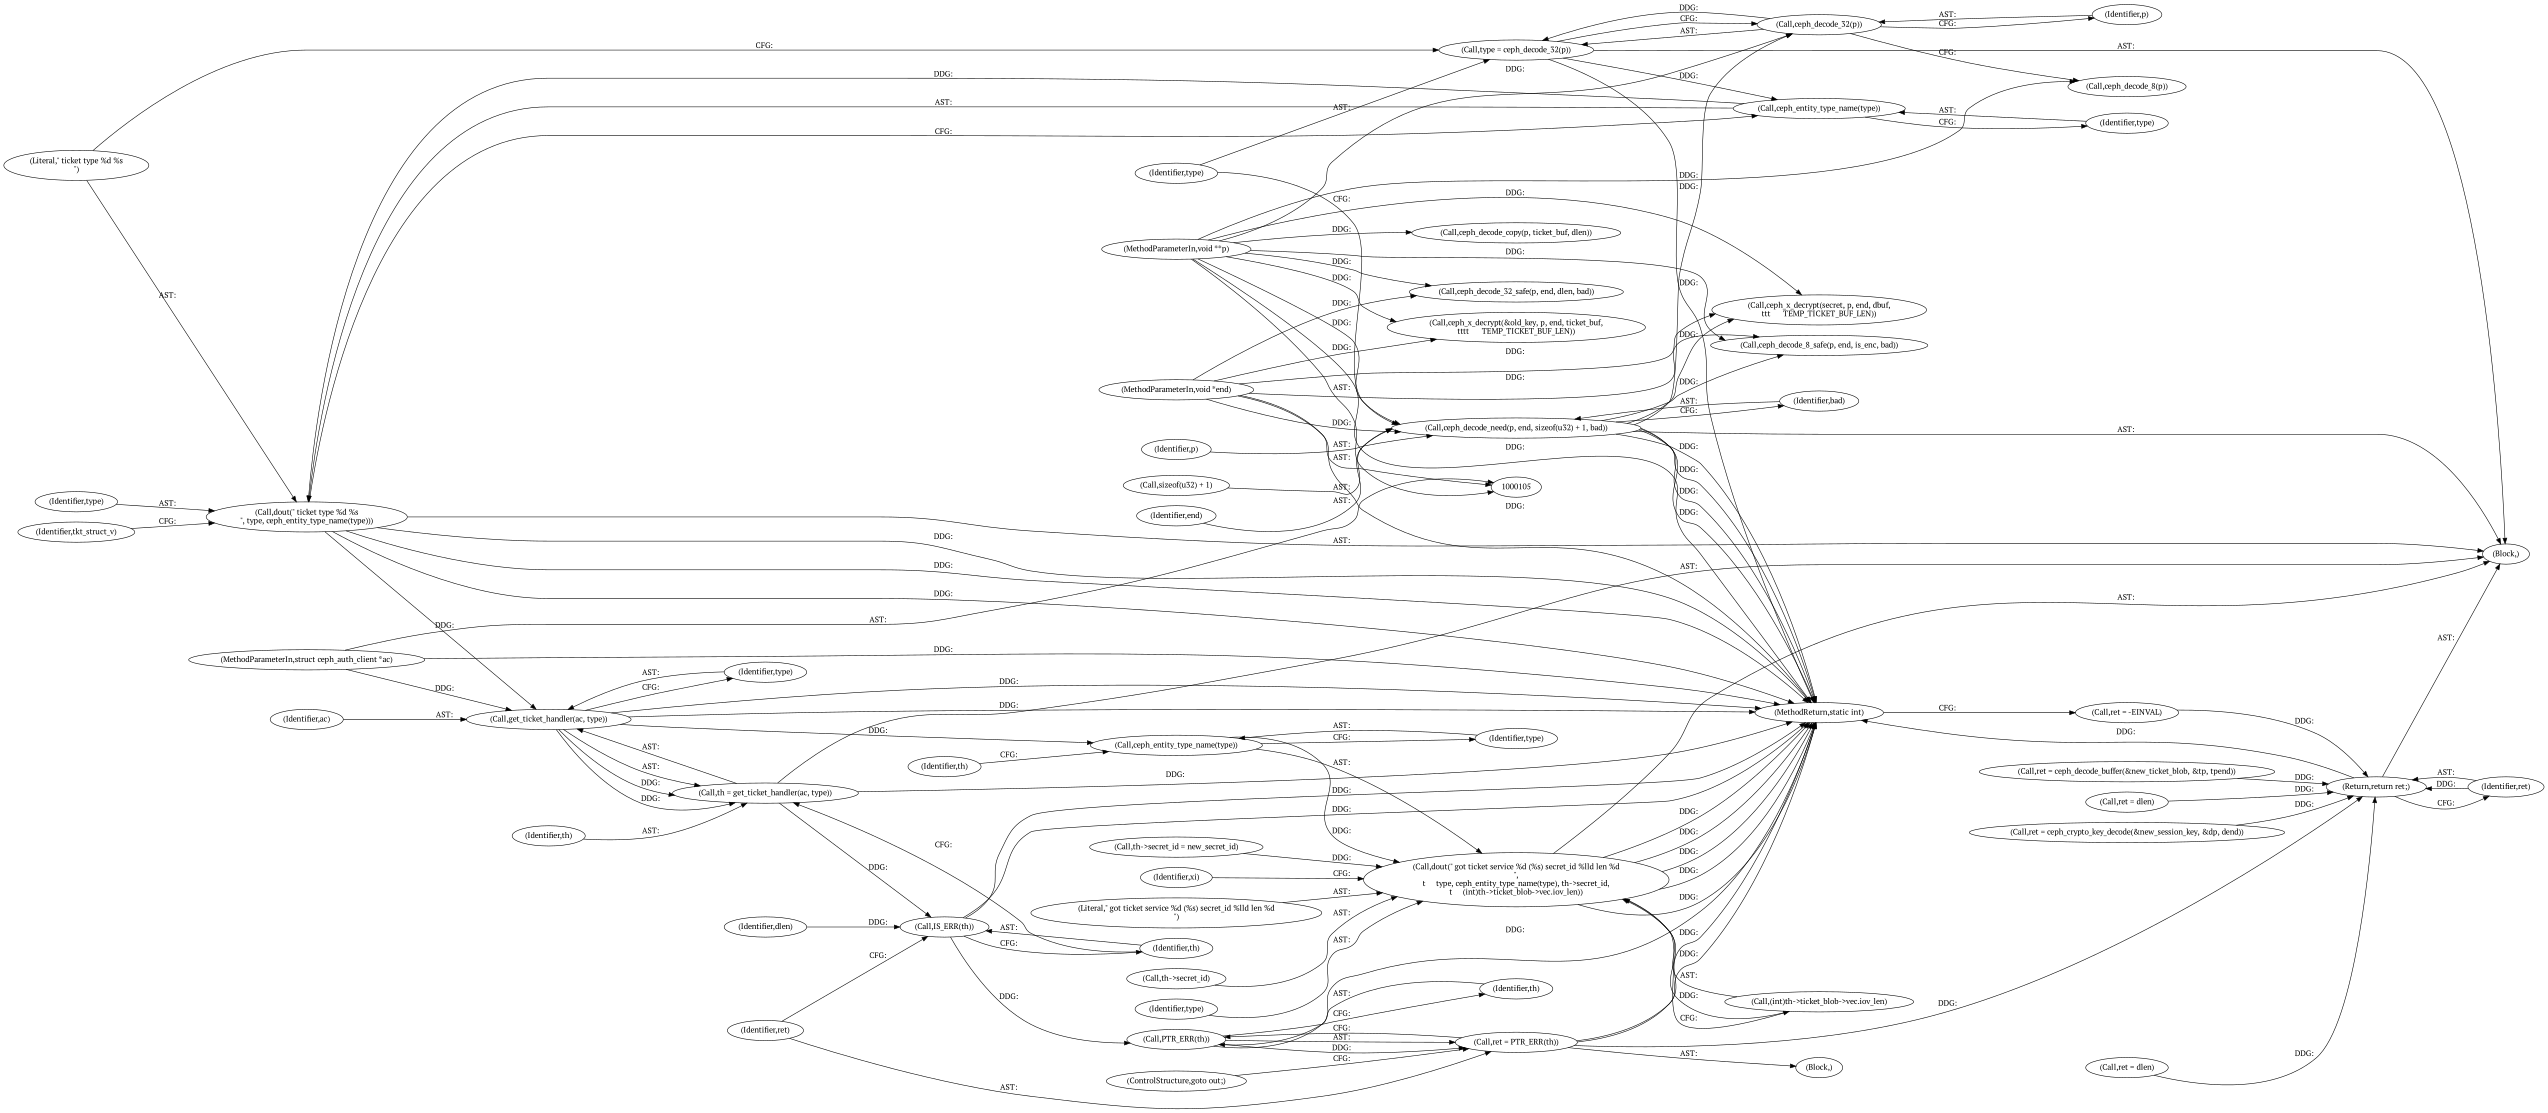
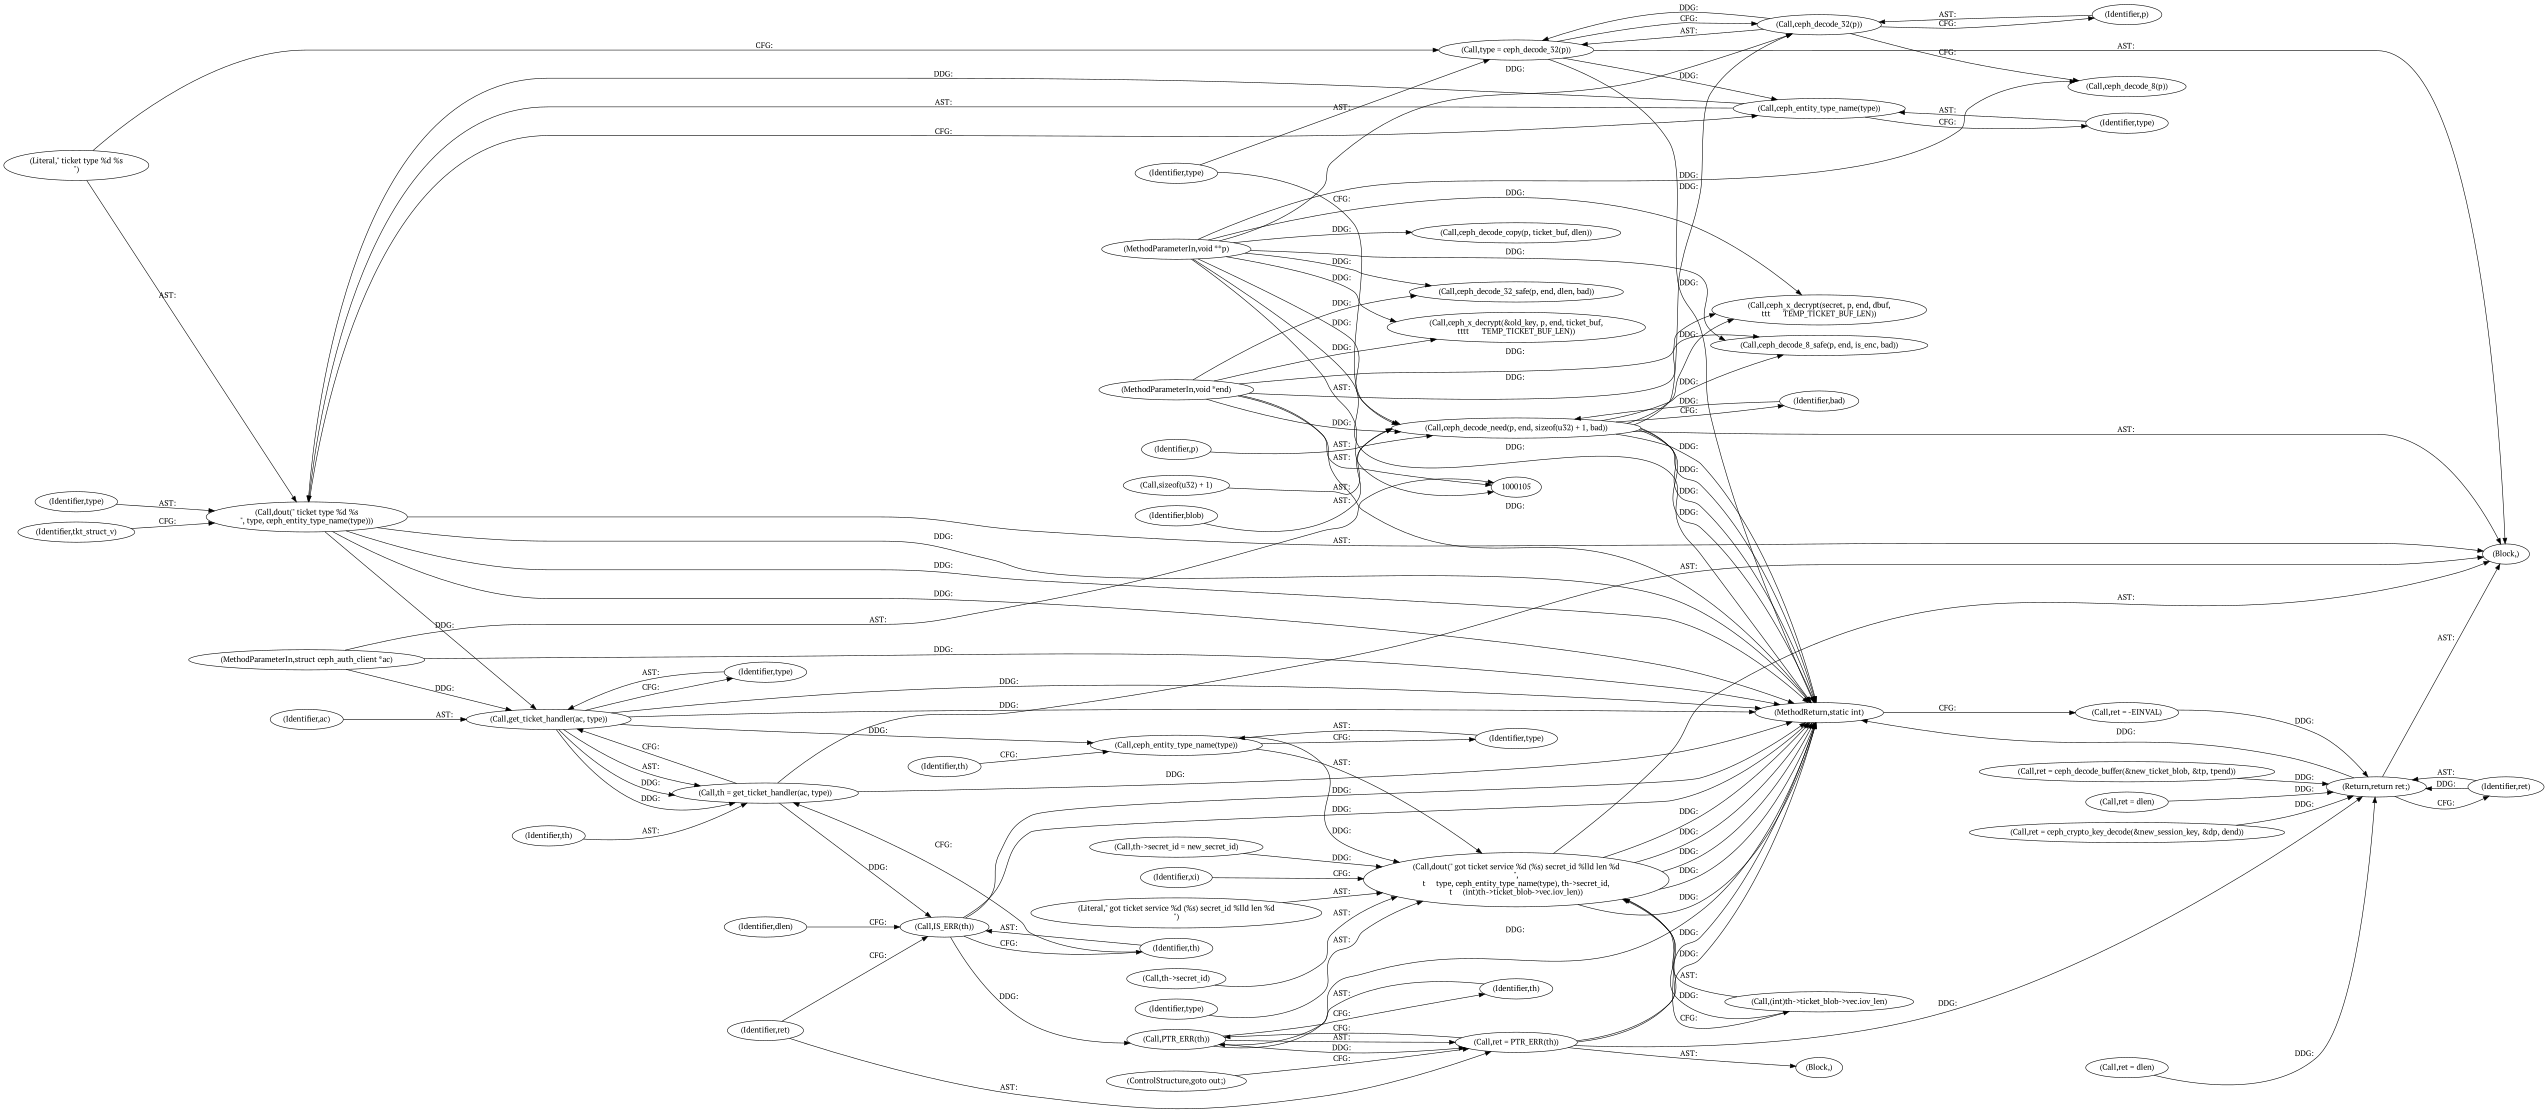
edge "(Identifier,bad)" -> "(Call,ceph_decode_need(p, end, sizeof(u32) + 1, bad))": label "AST: " -> "DDG: "
node "(Identifier,end)": label "(Identifier,end)" -> "(Identifier,blob)"
edge "(Call,th = get_ticket_handler(ac, type))" -> "(Call,get_ticket_handler(ac, type))": label "AST: " -> "CFG: "
edge "(Identifier,dlen)" -> "(Call,IS_ERR(th))": label "DDG: " -> "CFG: "
